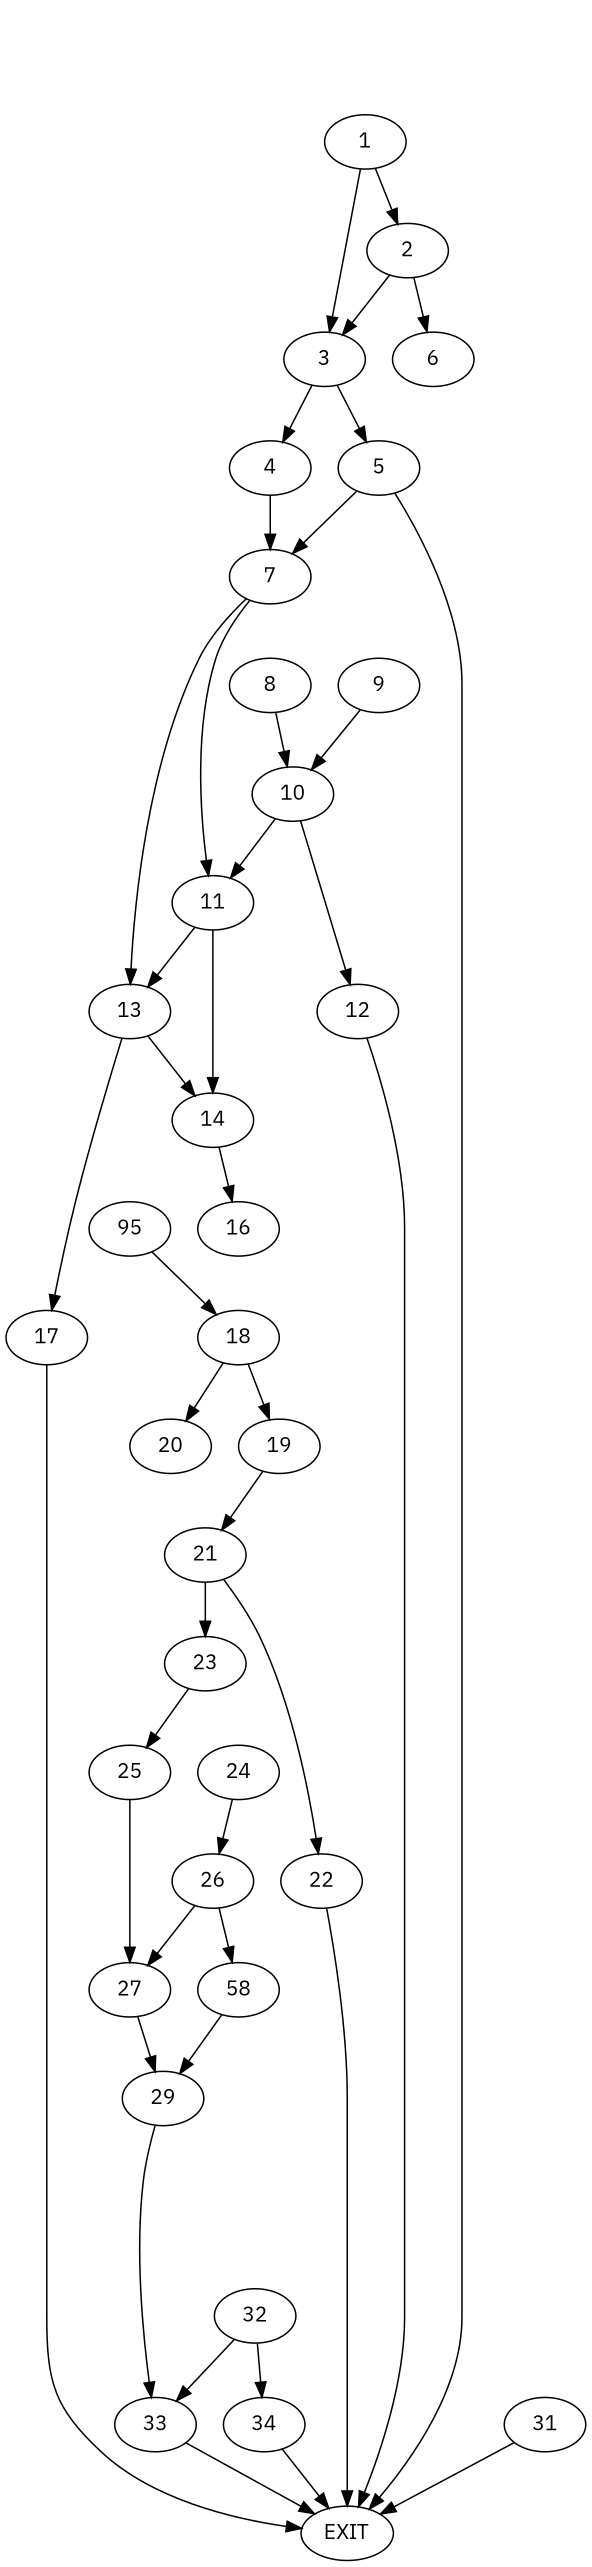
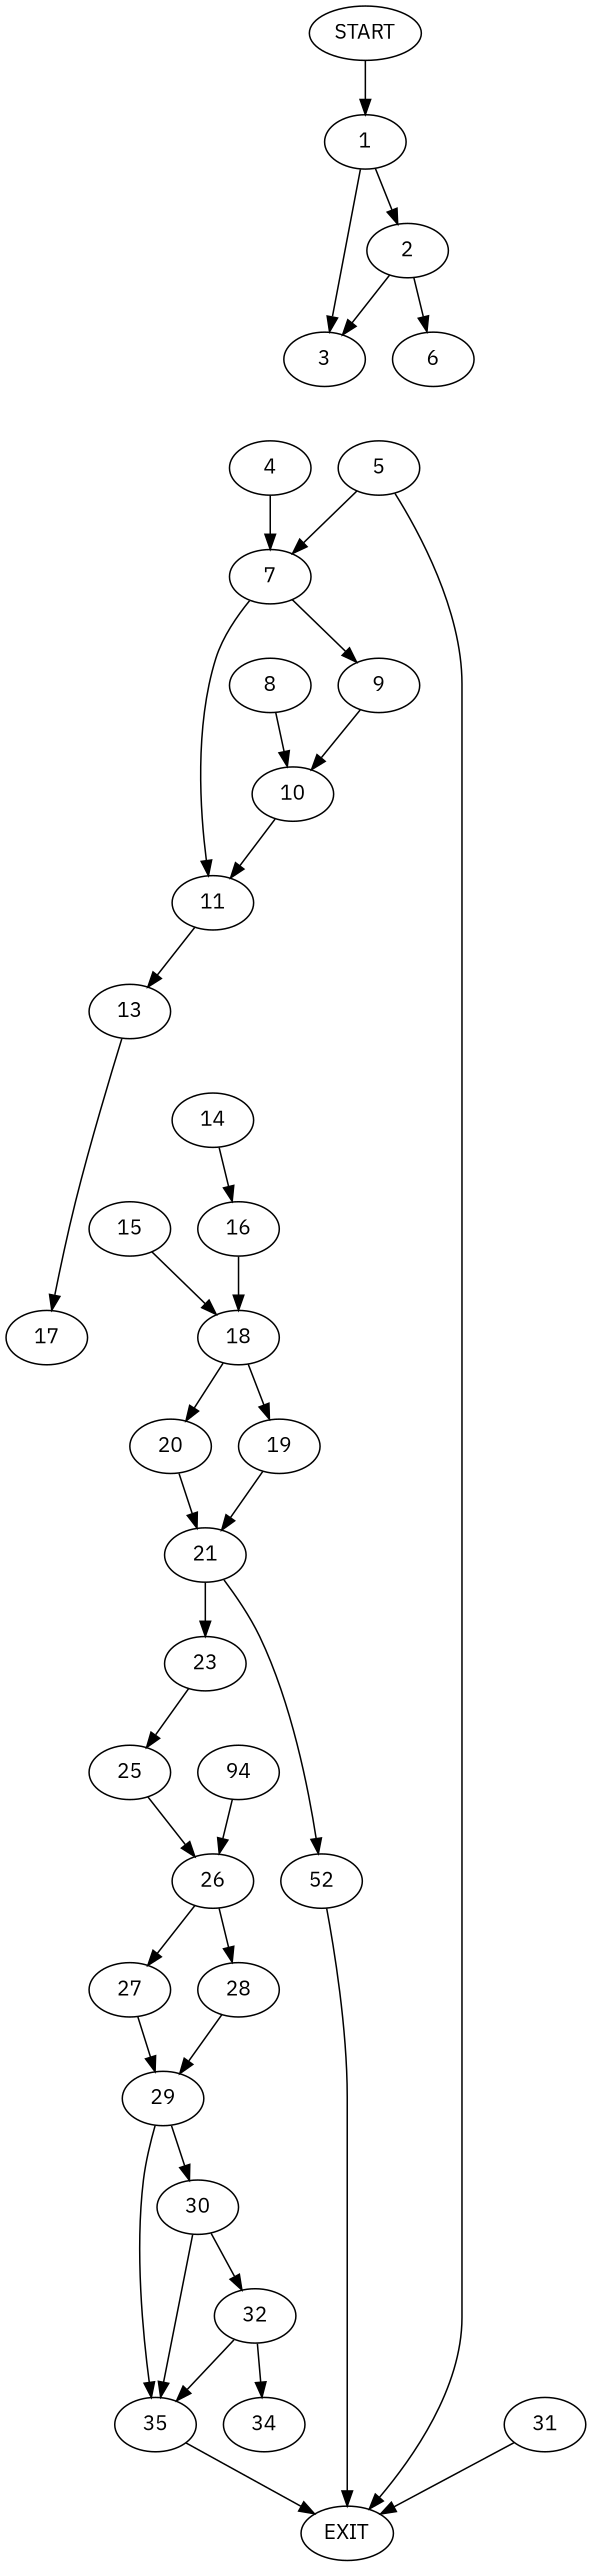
node "START": added
edge "3" -> "4": removed
edge "3" -> "5": removed
edge "7" -> "13": now "7" -> "9"
edge "11" -> "14": removed
node "12": removed
edge "13" -> "14": removed
node "95": label "95" -> "15"
edge "16" -> "18": added
edge "20" -> "21": added
node "24": label "24" -> "94"
edge "25" -> "27": now "25" -> "26"
node "22": label "22" -> "52"
node "58": label "58" -> "28"
edge "17" -> "EXIT": removed
node "30": added
node "33": label "33" -> "35"
edge "34" -> "EXIT": removed
